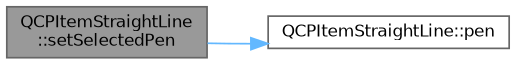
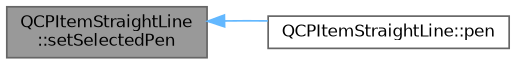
edge "QCPItemStraightLine ::setSelectedPen" -> "QCPItemStraightLine::pen": reversed
